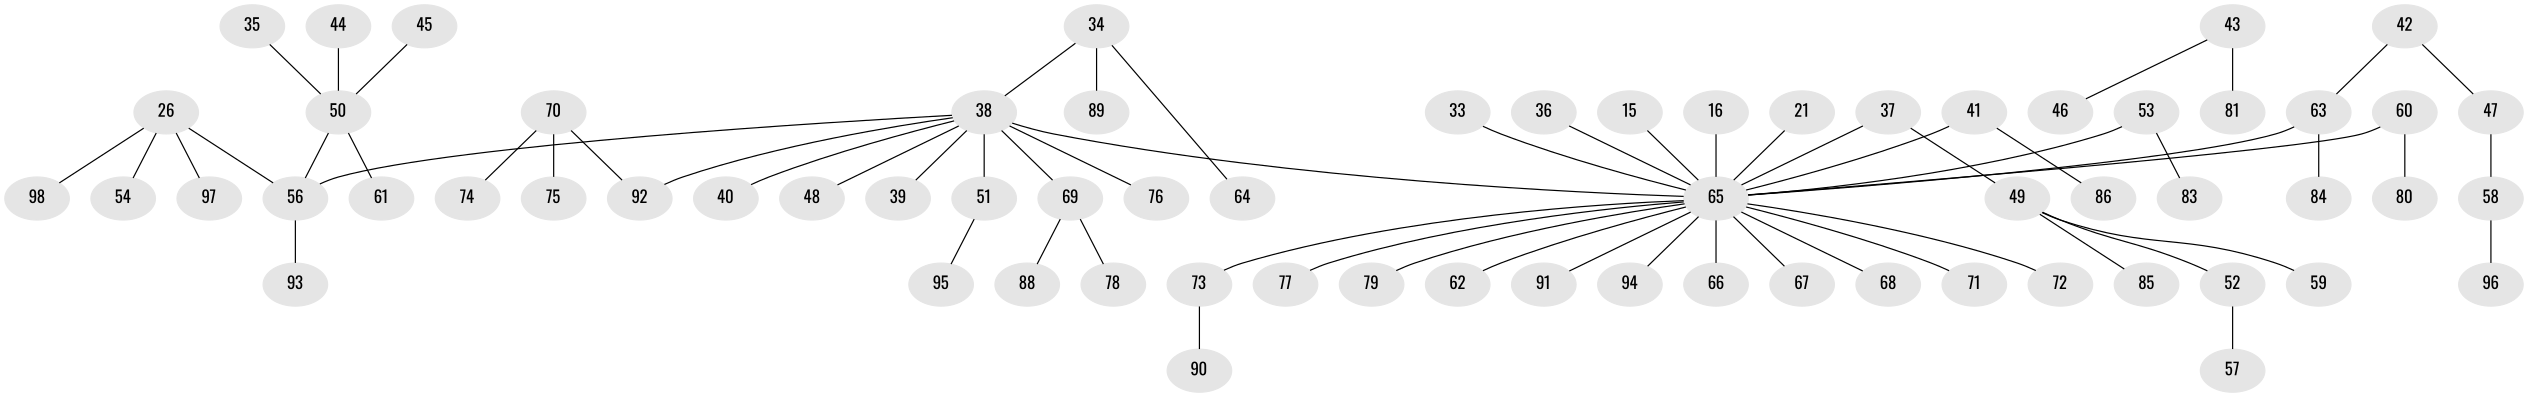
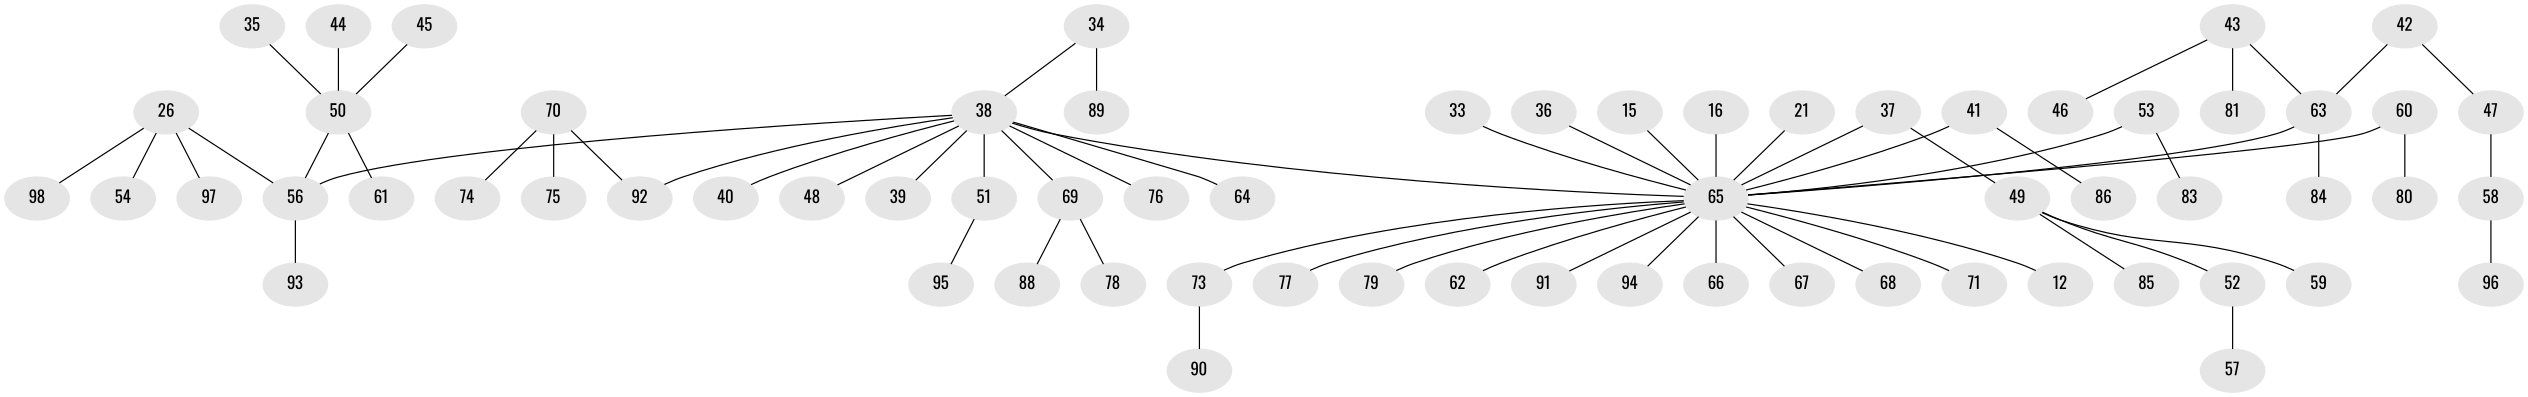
edge "43" -- "63": added
edge "34" -- "64": now "38" -- "64"
node "72": label "72" -> "12"
